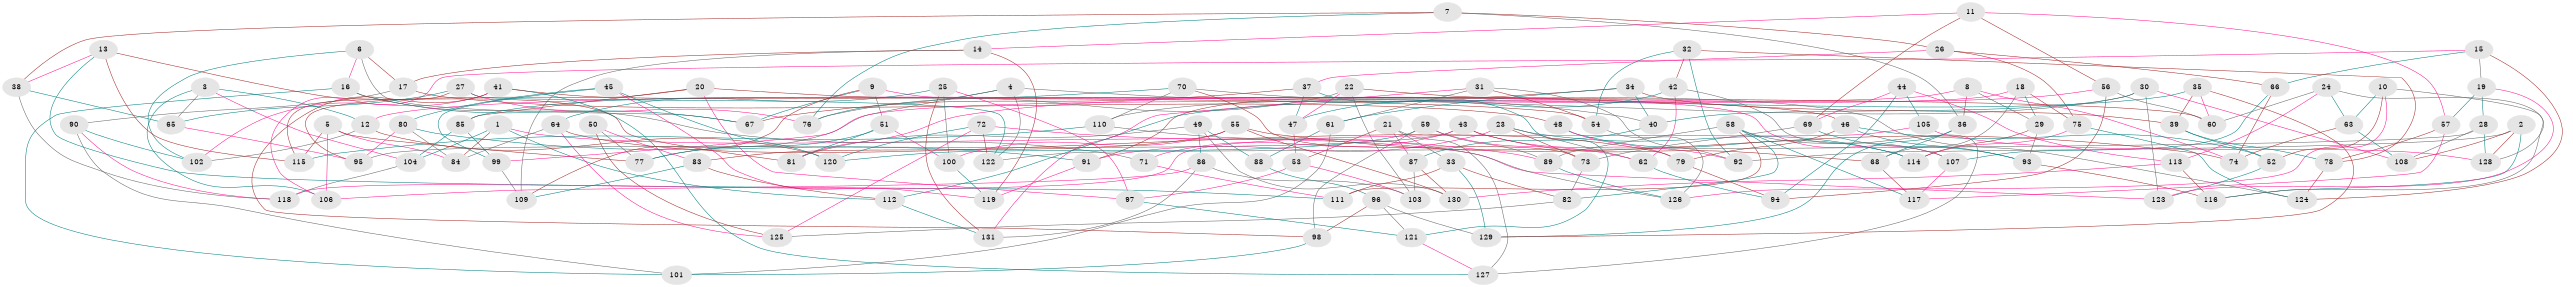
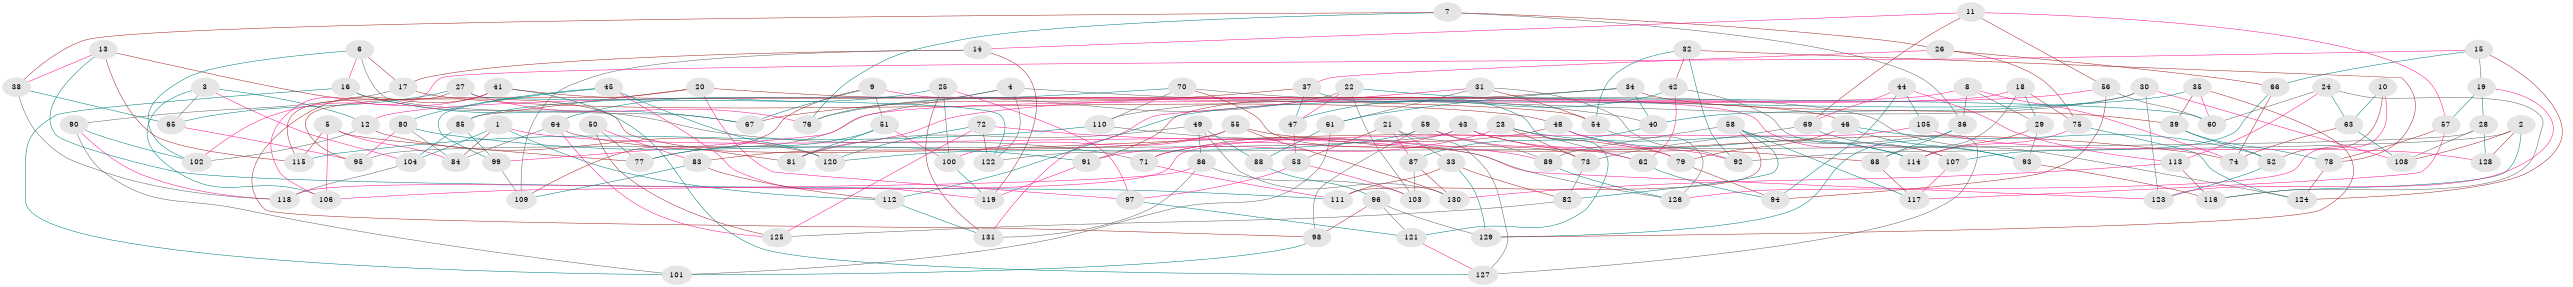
edge "22" -- "60": color brown -> teal
edge "10" -- "128": removed
edge "48" -- "71": added
